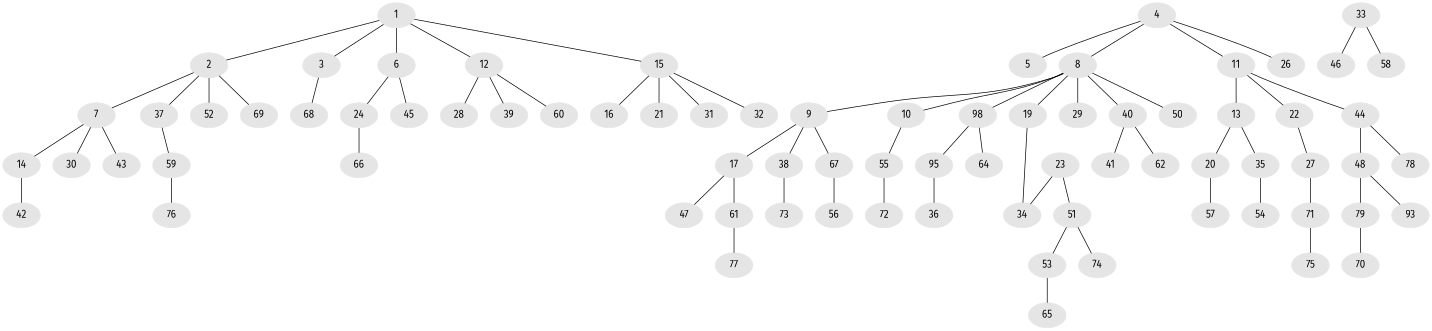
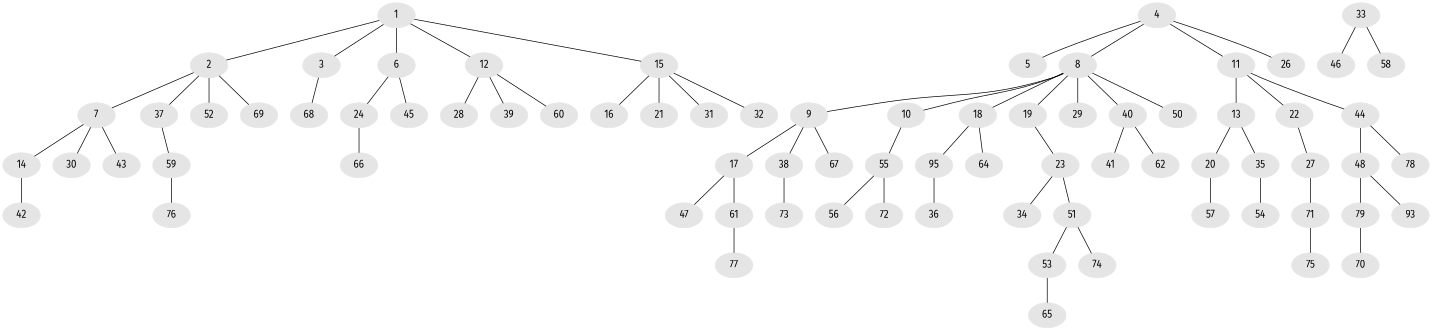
node "98": label "98" -> "18"
edge "19" -- "34": now "19" -- "23"
edge "67" -- "56": now "55" -- "56"
